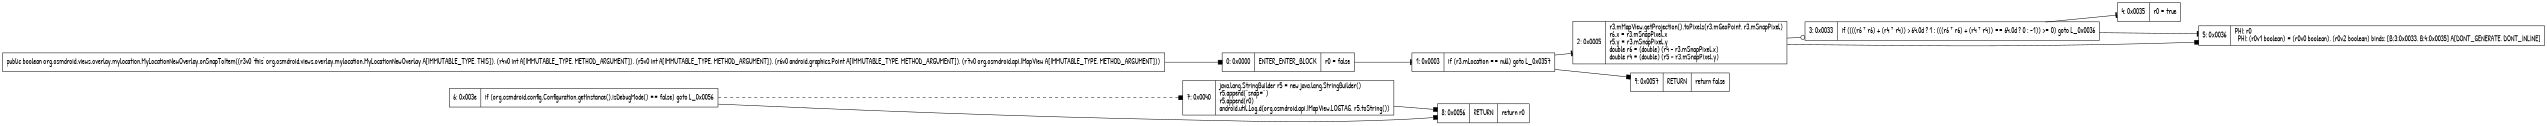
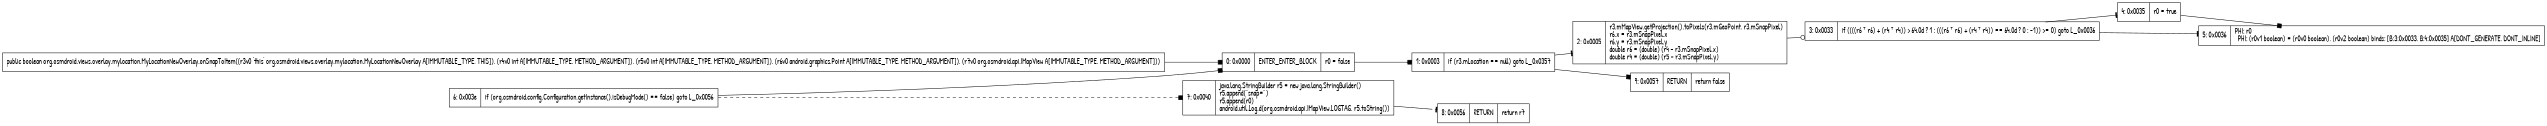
node "2: 0x0005": text "r5.y = r3.mSnapPixel.y" -> "r6.y = r3.mSnapPixel.y"
edge "2: 0x0005" -> "5: 0x0036": now "4: 0x0035" -> "5: 0x0036"
edge "0: 0x0000" -> "1: 0x0003": arrowhead tee -> box
edge "7: 0x0040" -> "8: 0x0056": arrowhead box -> tee
node "8: 0x0056": text "return r0" -> "return r7"
edge "6: 0x003e" -> "8: 0x0056": now "6: 0x003e" -> "0: 0x0000"
